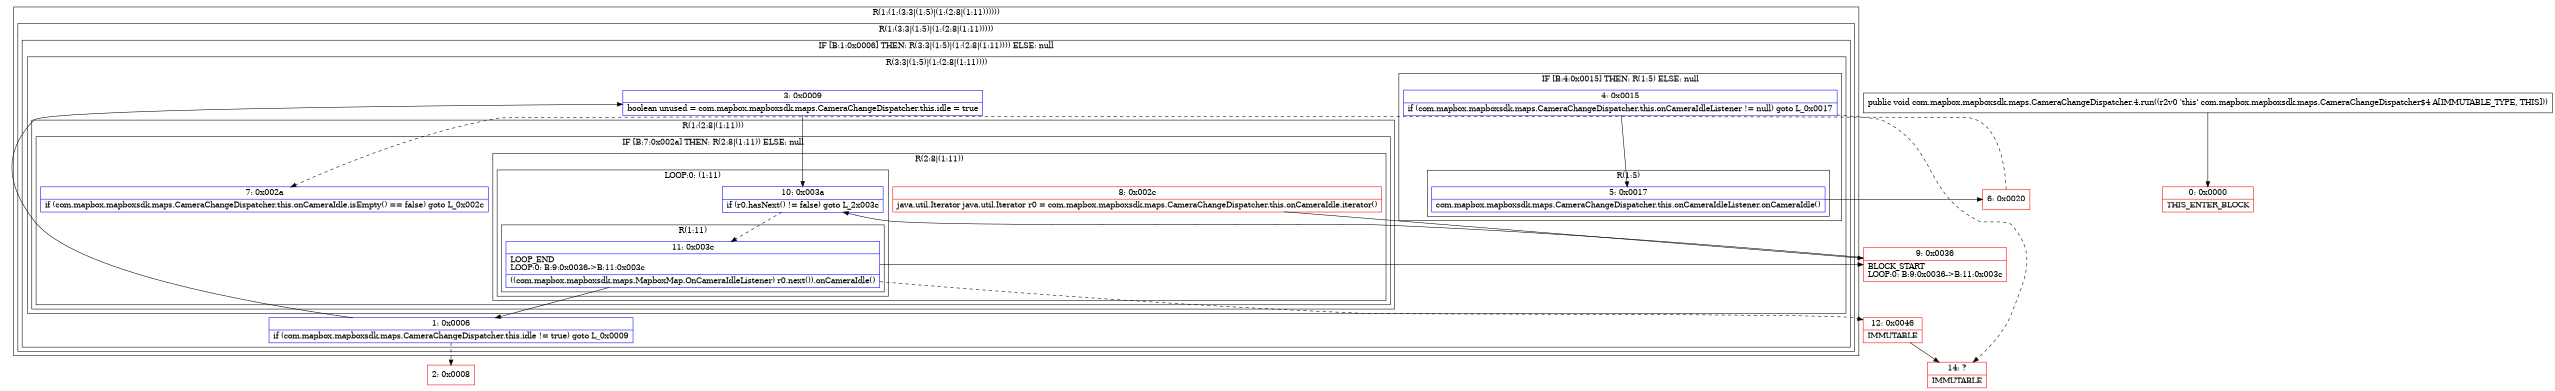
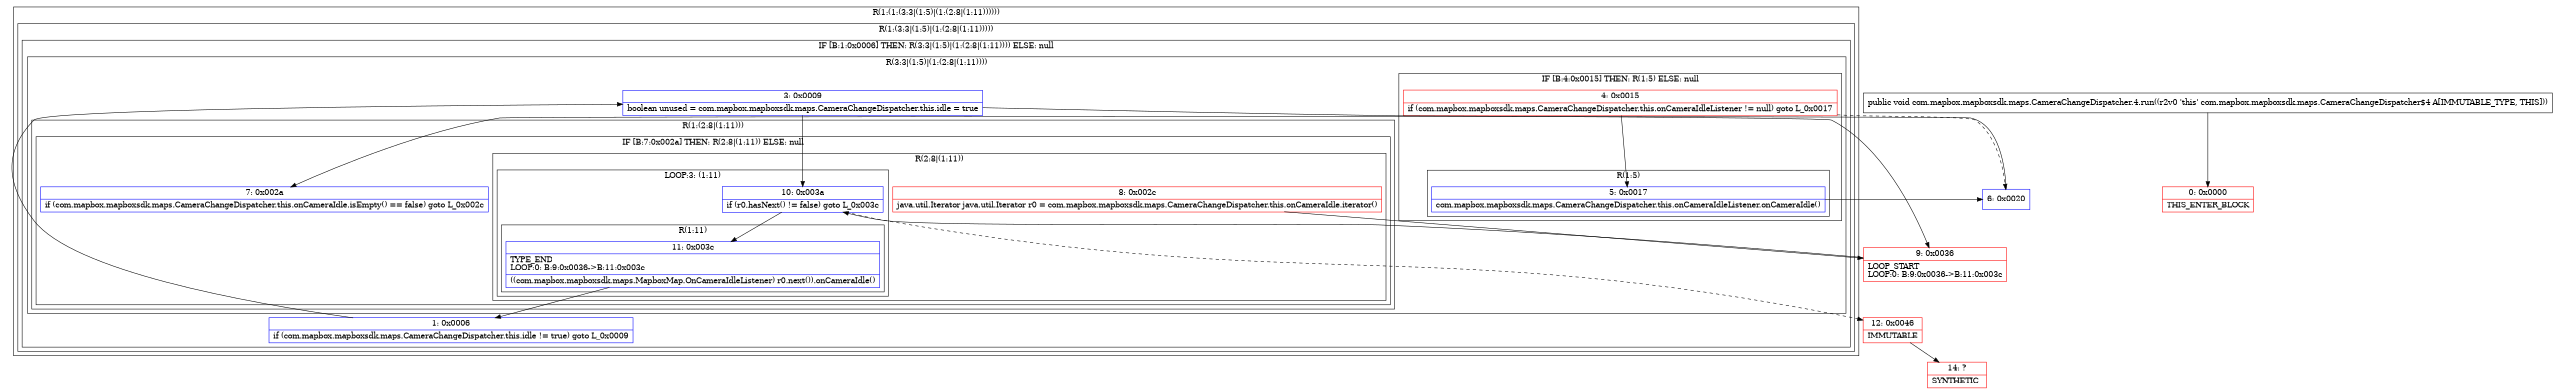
node "4: 0x0015": color blue -> red
edge "6: 0x0020" -> "7: 0x002a": style dashed -> solid
cluster "LOOP:0: (1:11)": label "LOOP:0: (1:11)" -> "LOOP:3: (1:11)"
node "6: 0x0020": color red -> blue
node "10: 0x003a": text "if (r0.hasNext() != false) goto L_2x003c" -> "if (r0.hasNext() != false) goto L_0x003c"
edge "4: 0x0015" -> "14: ?": now "4: 0x0015" -> "6: 0x0020"
edge "10: 0x003a" -> "11: 0x003c": style dashed -> solid
node "11: 0x003c": text "LOOP_END" -> "TYPE_END"
edge "11: 0x003c" -> "9: 0x0036": now "3: 0x0009" -> "9: 0x0036"
node "9: 0x0036": text "BLOCK_START" -> "LOOP_START"
edge "11: 0x003c" -> "12: 0x0046": now "10: 0x003a" -> "12: 0x0046"
node "2: 0x0008": removed
node "14: ?": text "IMMUTABLE" -> "SYNTHETIC"
